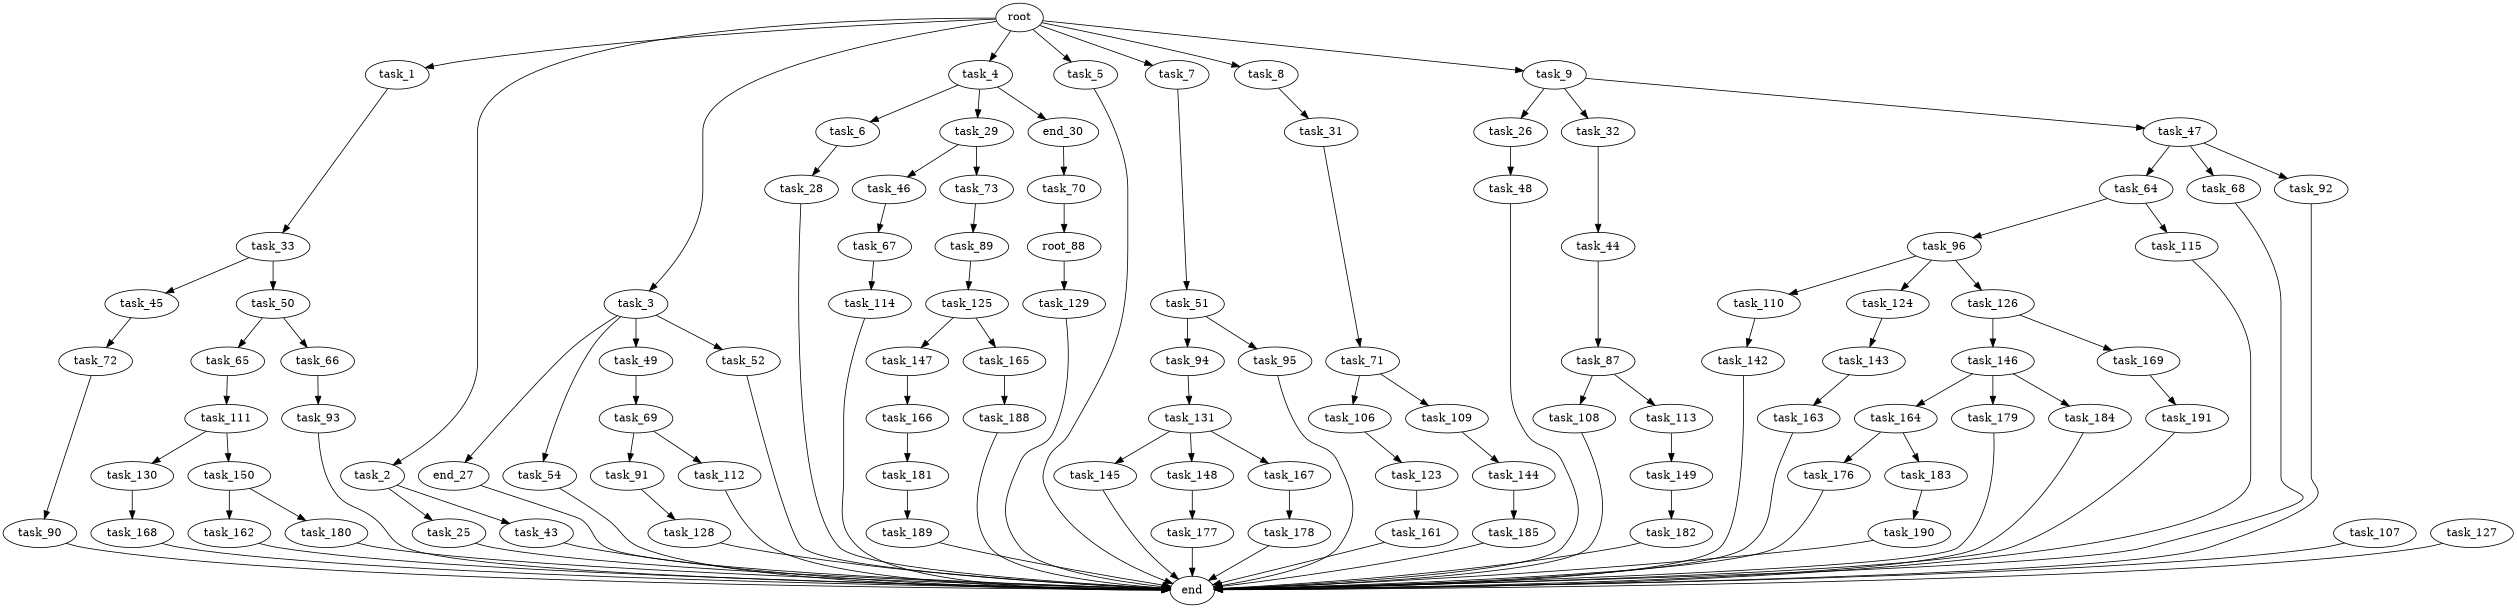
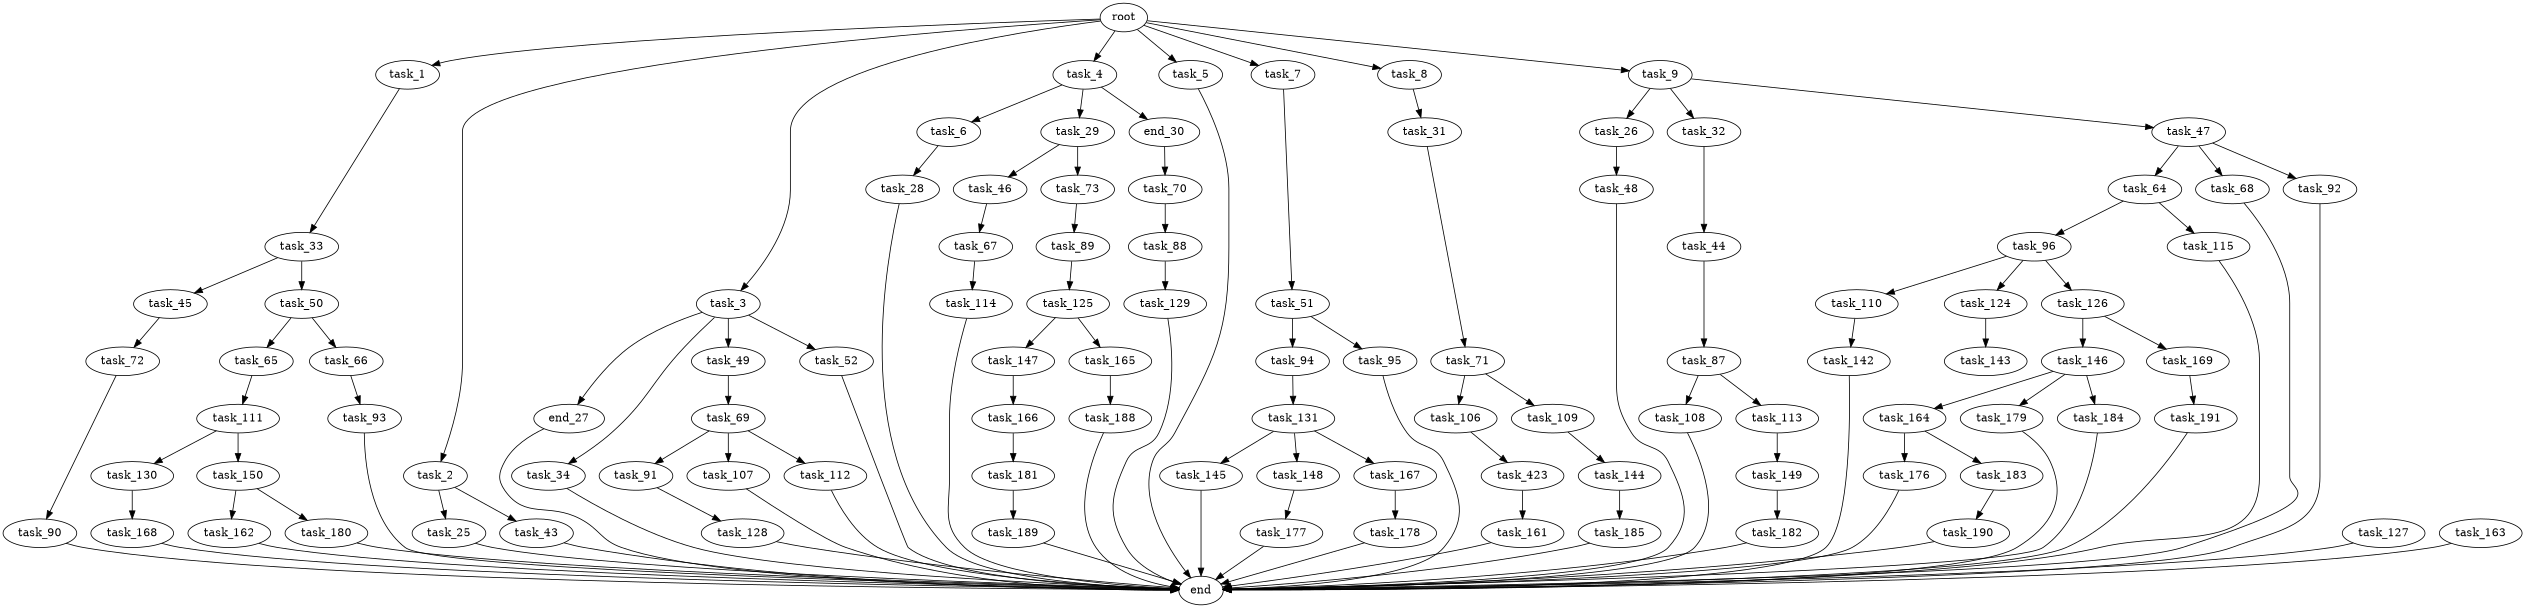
node "root_88": label "root_88" -> "task_88"
edge "task_143" -> "task_163": removed
edge "task_69" -> "task_107": added
node "task_54": label "task_54" -> "task_34"
node "task_123": label "task_123" -> "task_423"
